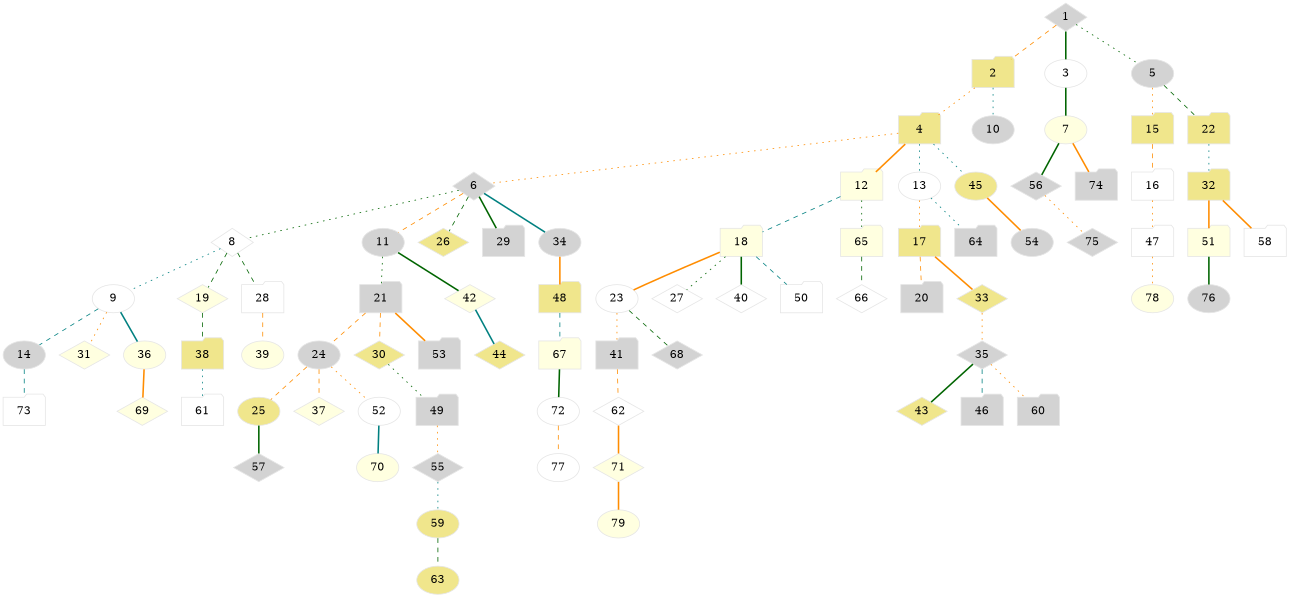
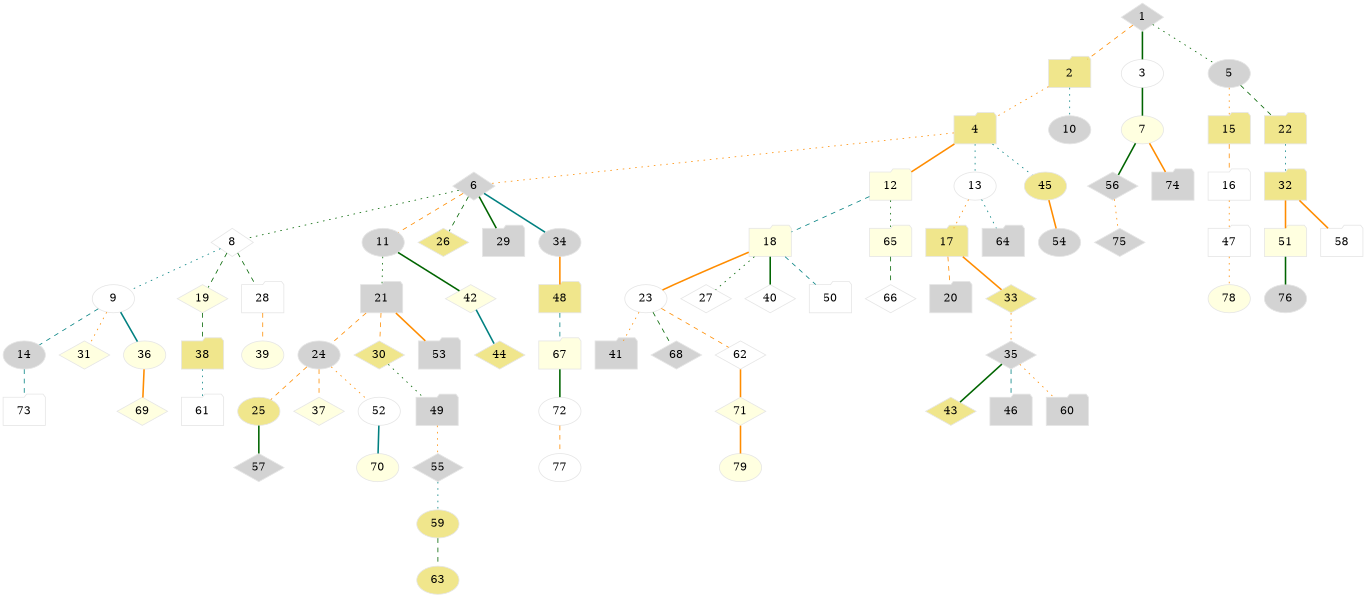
edge "41" -- "62": now "23" -- "62"
